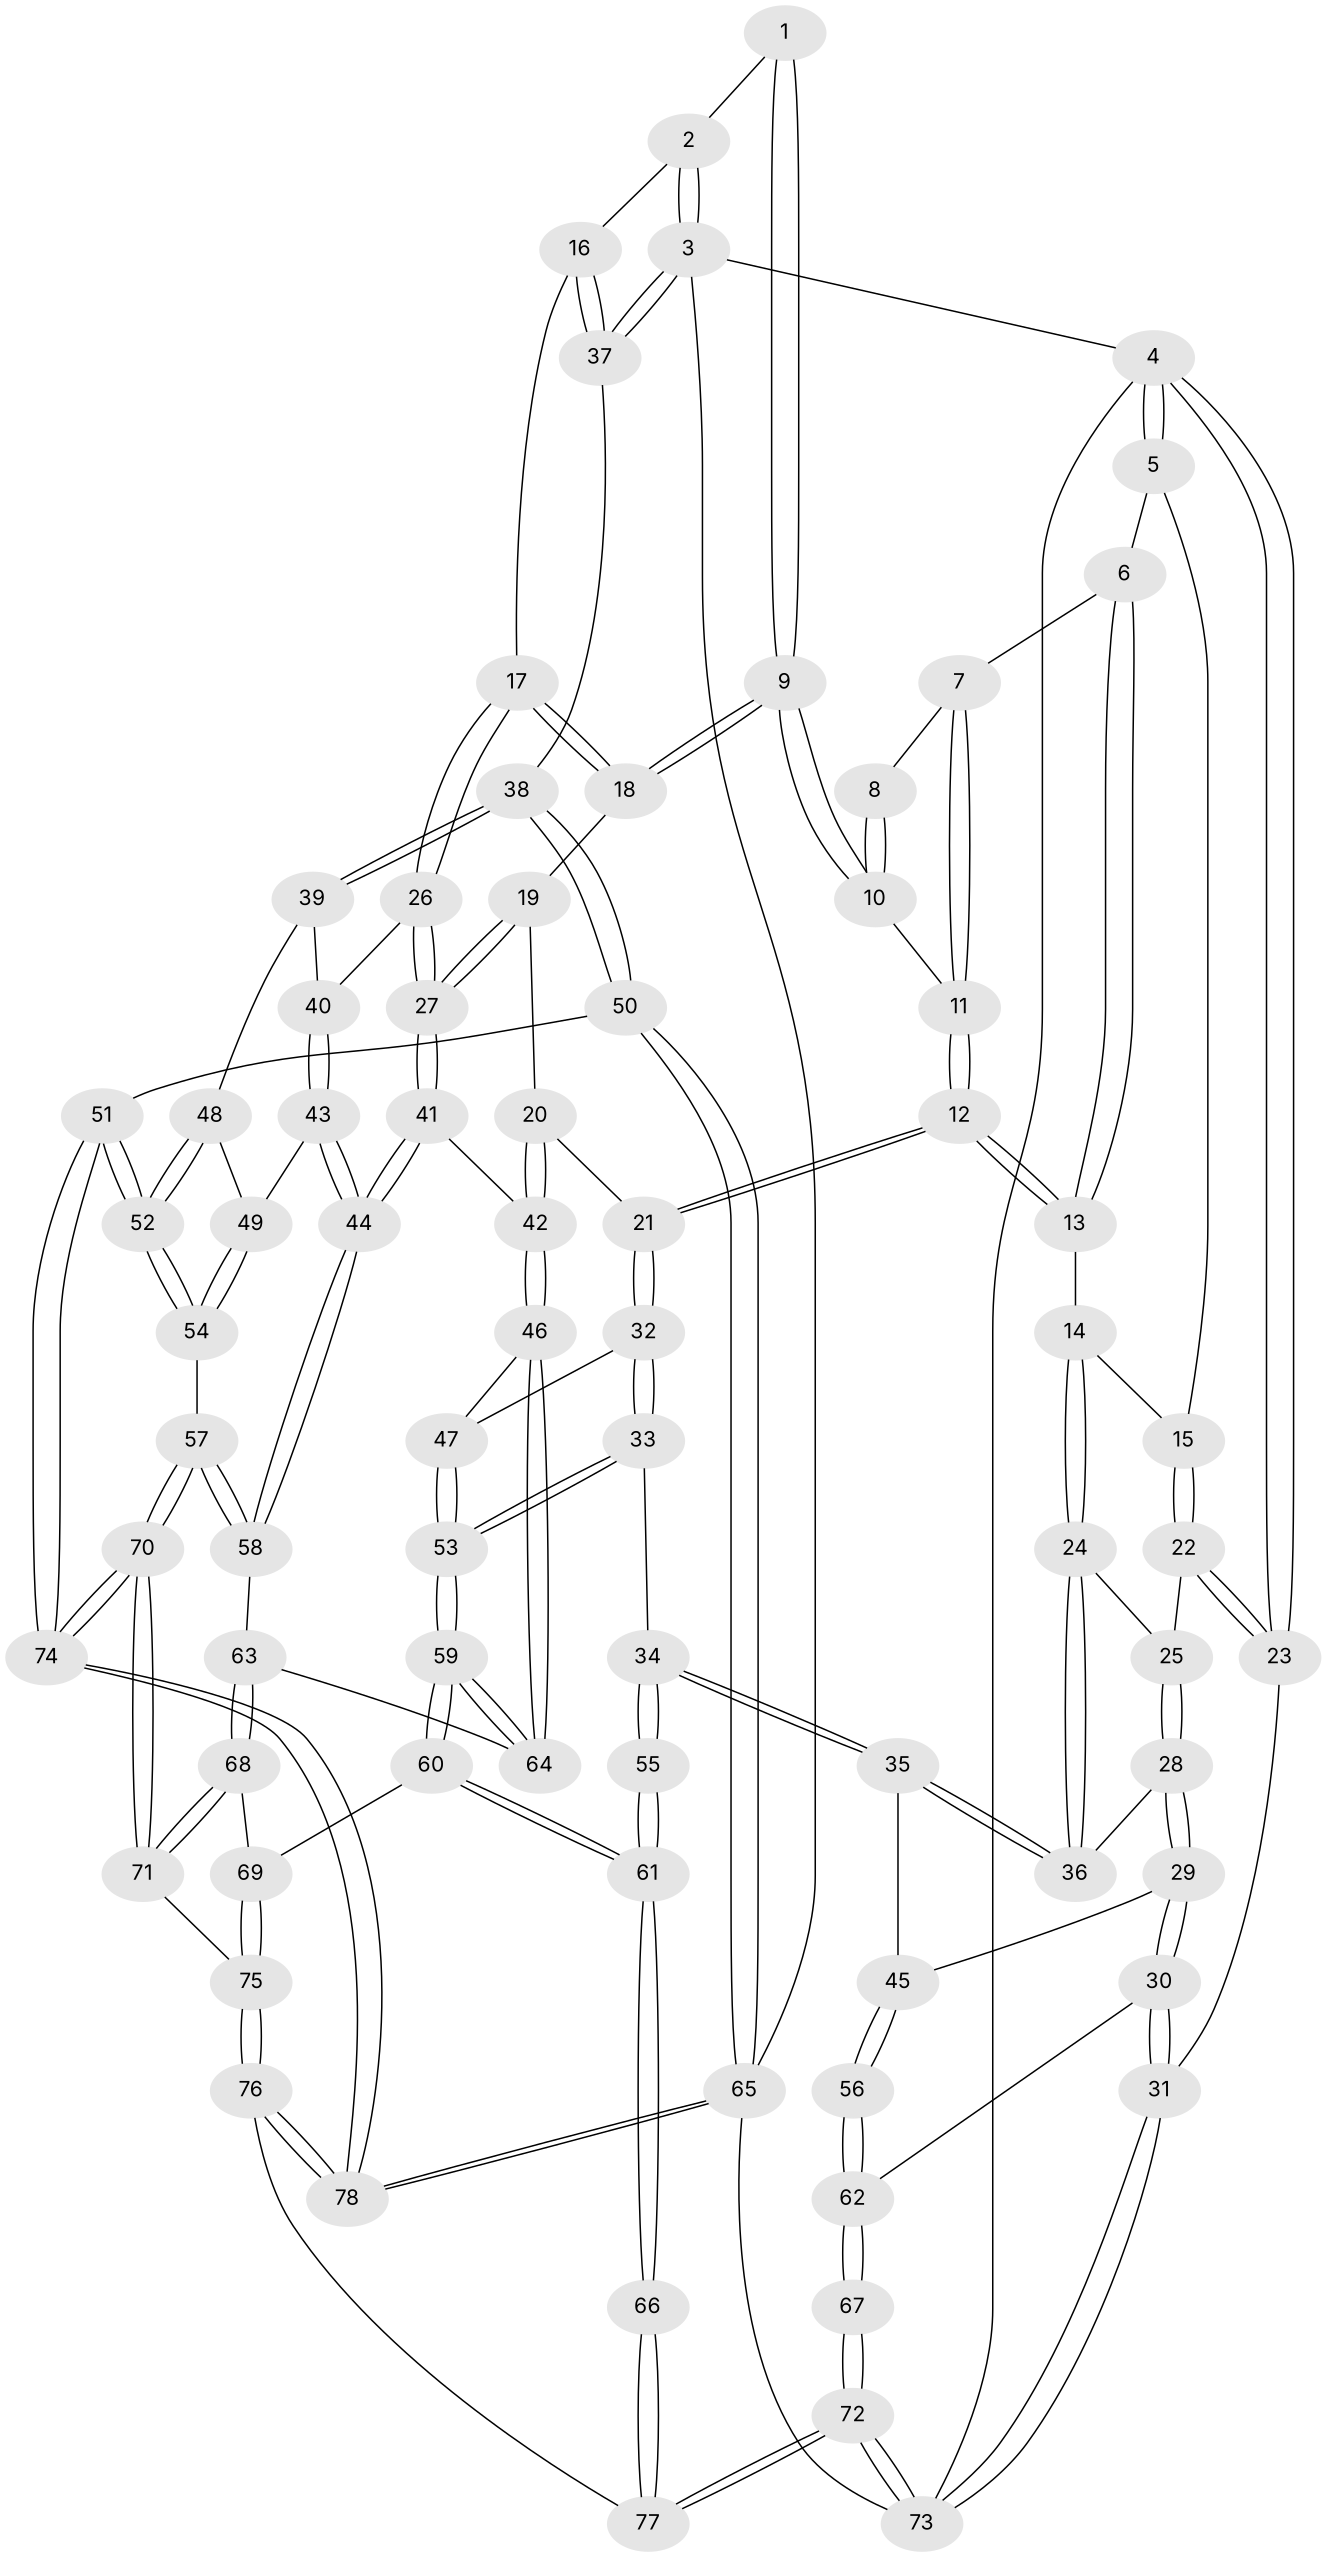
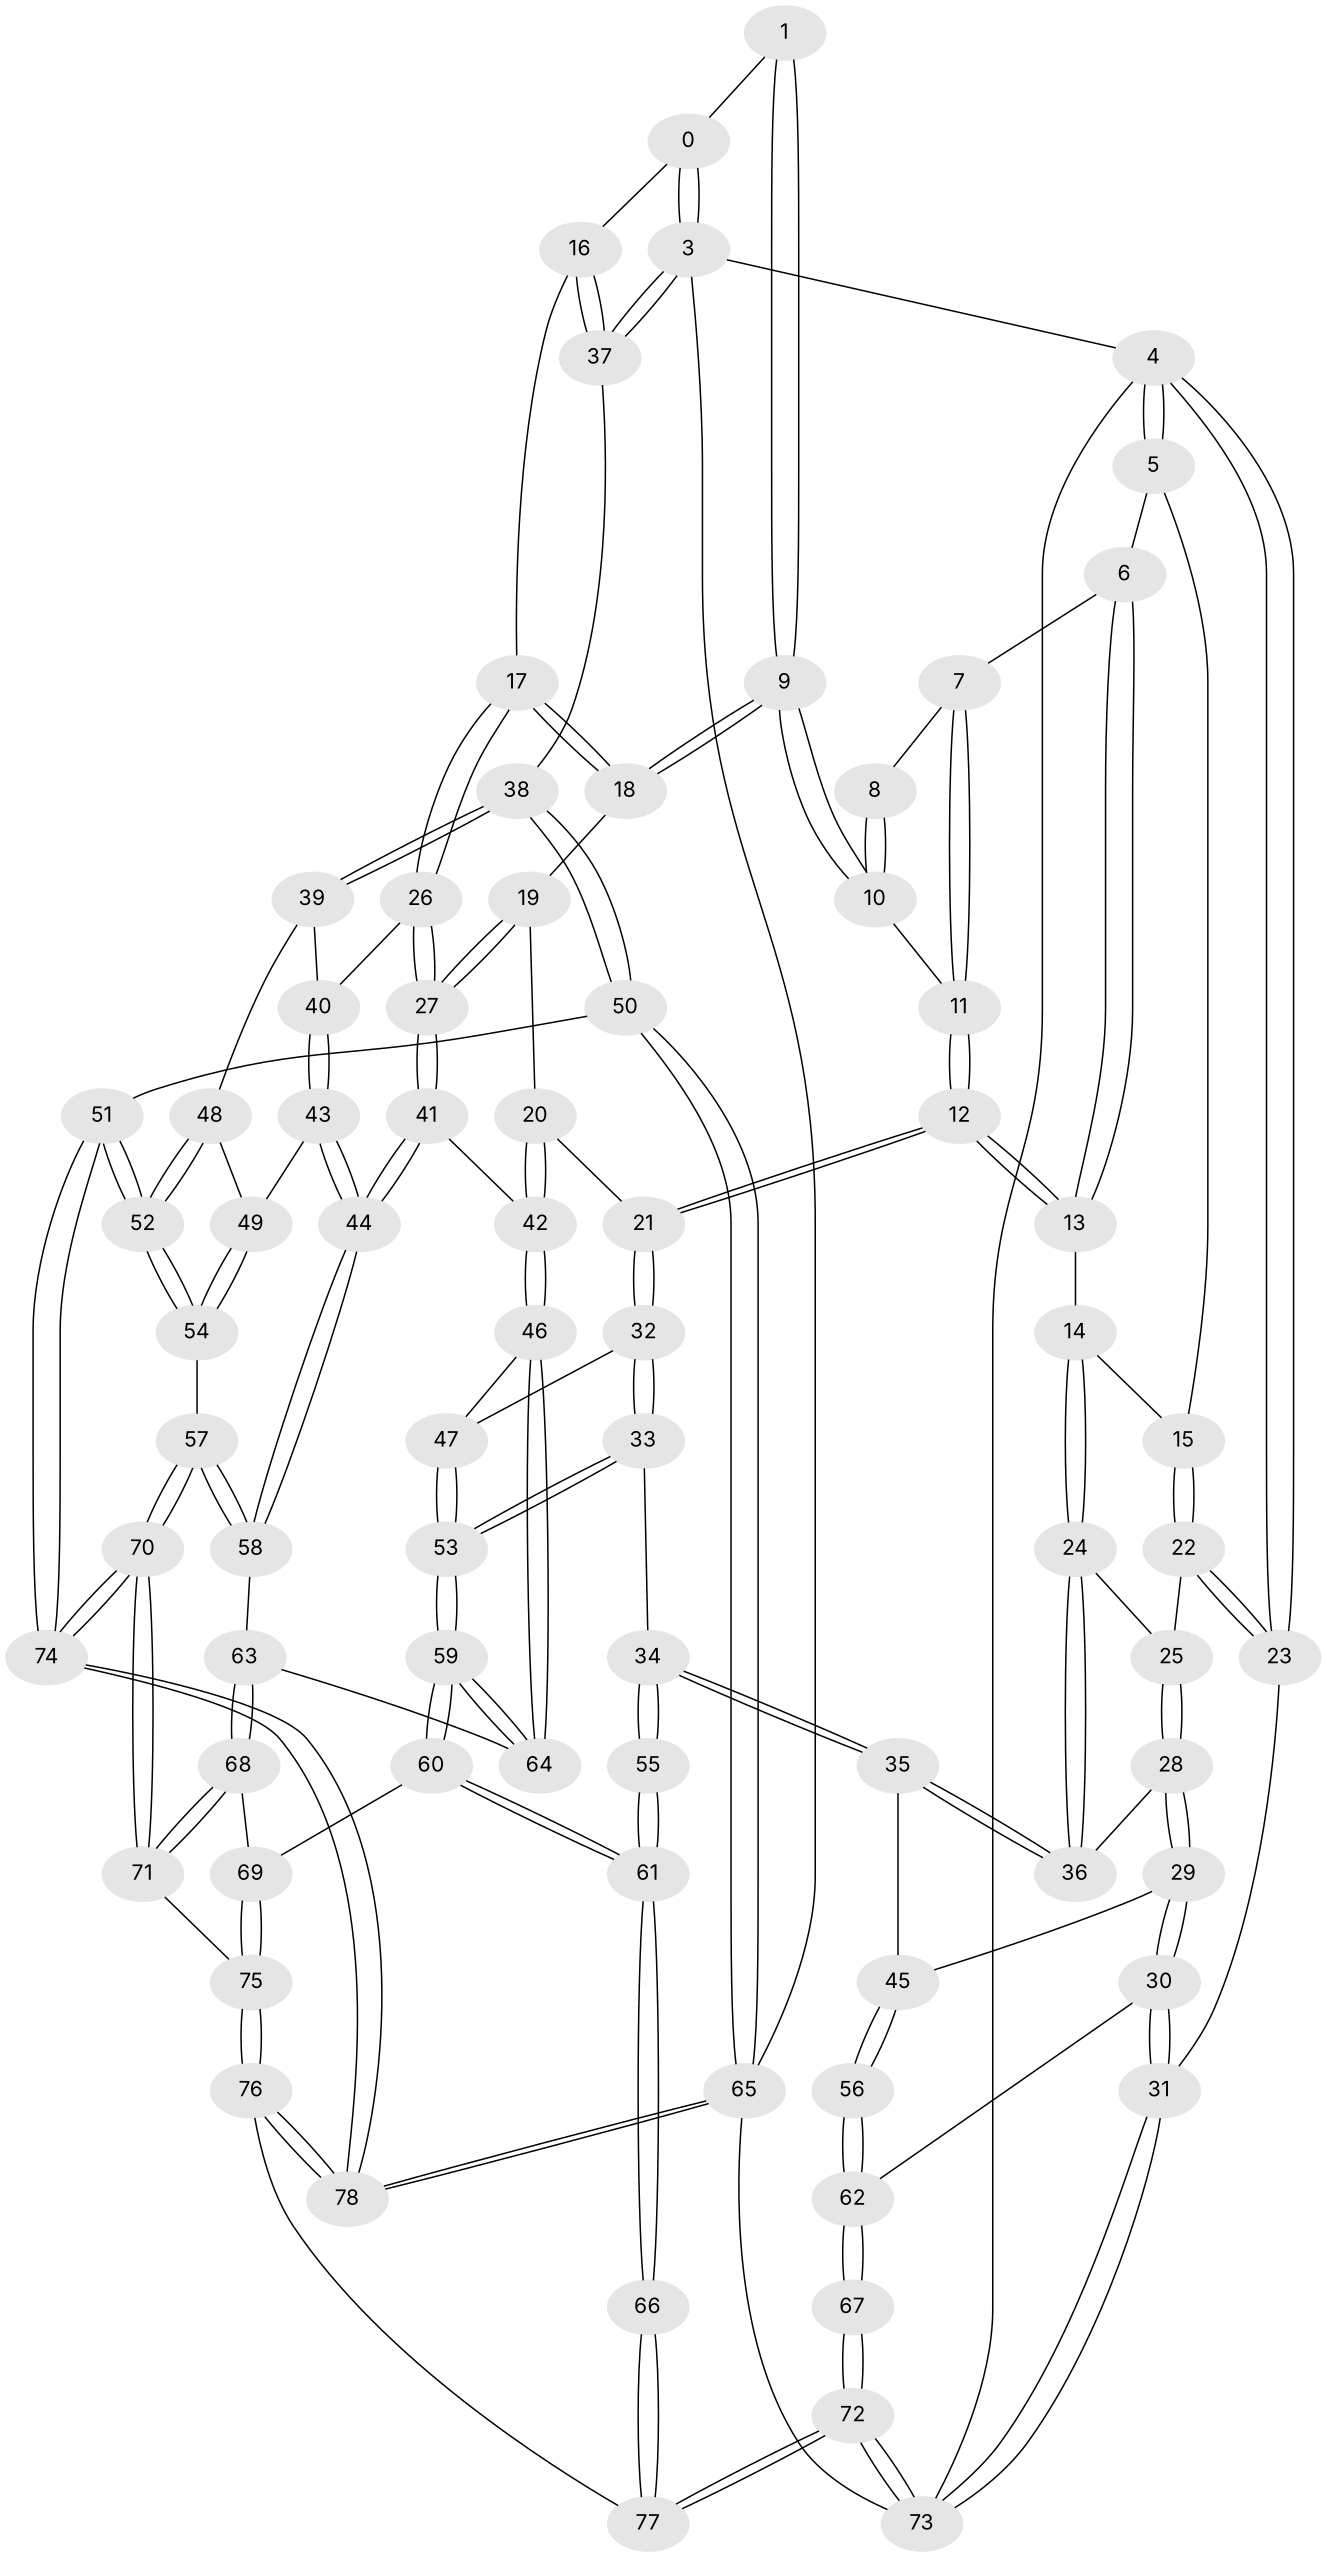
node "2": label "2" -> "0"
